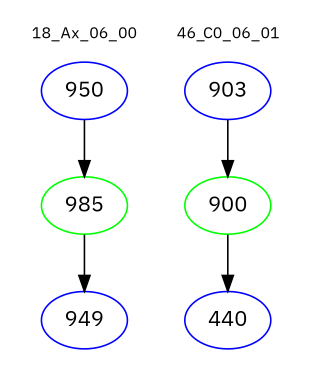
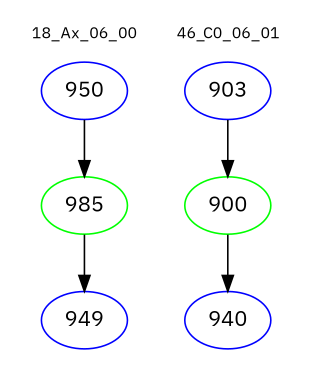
node "440": label "440" -> "940"
